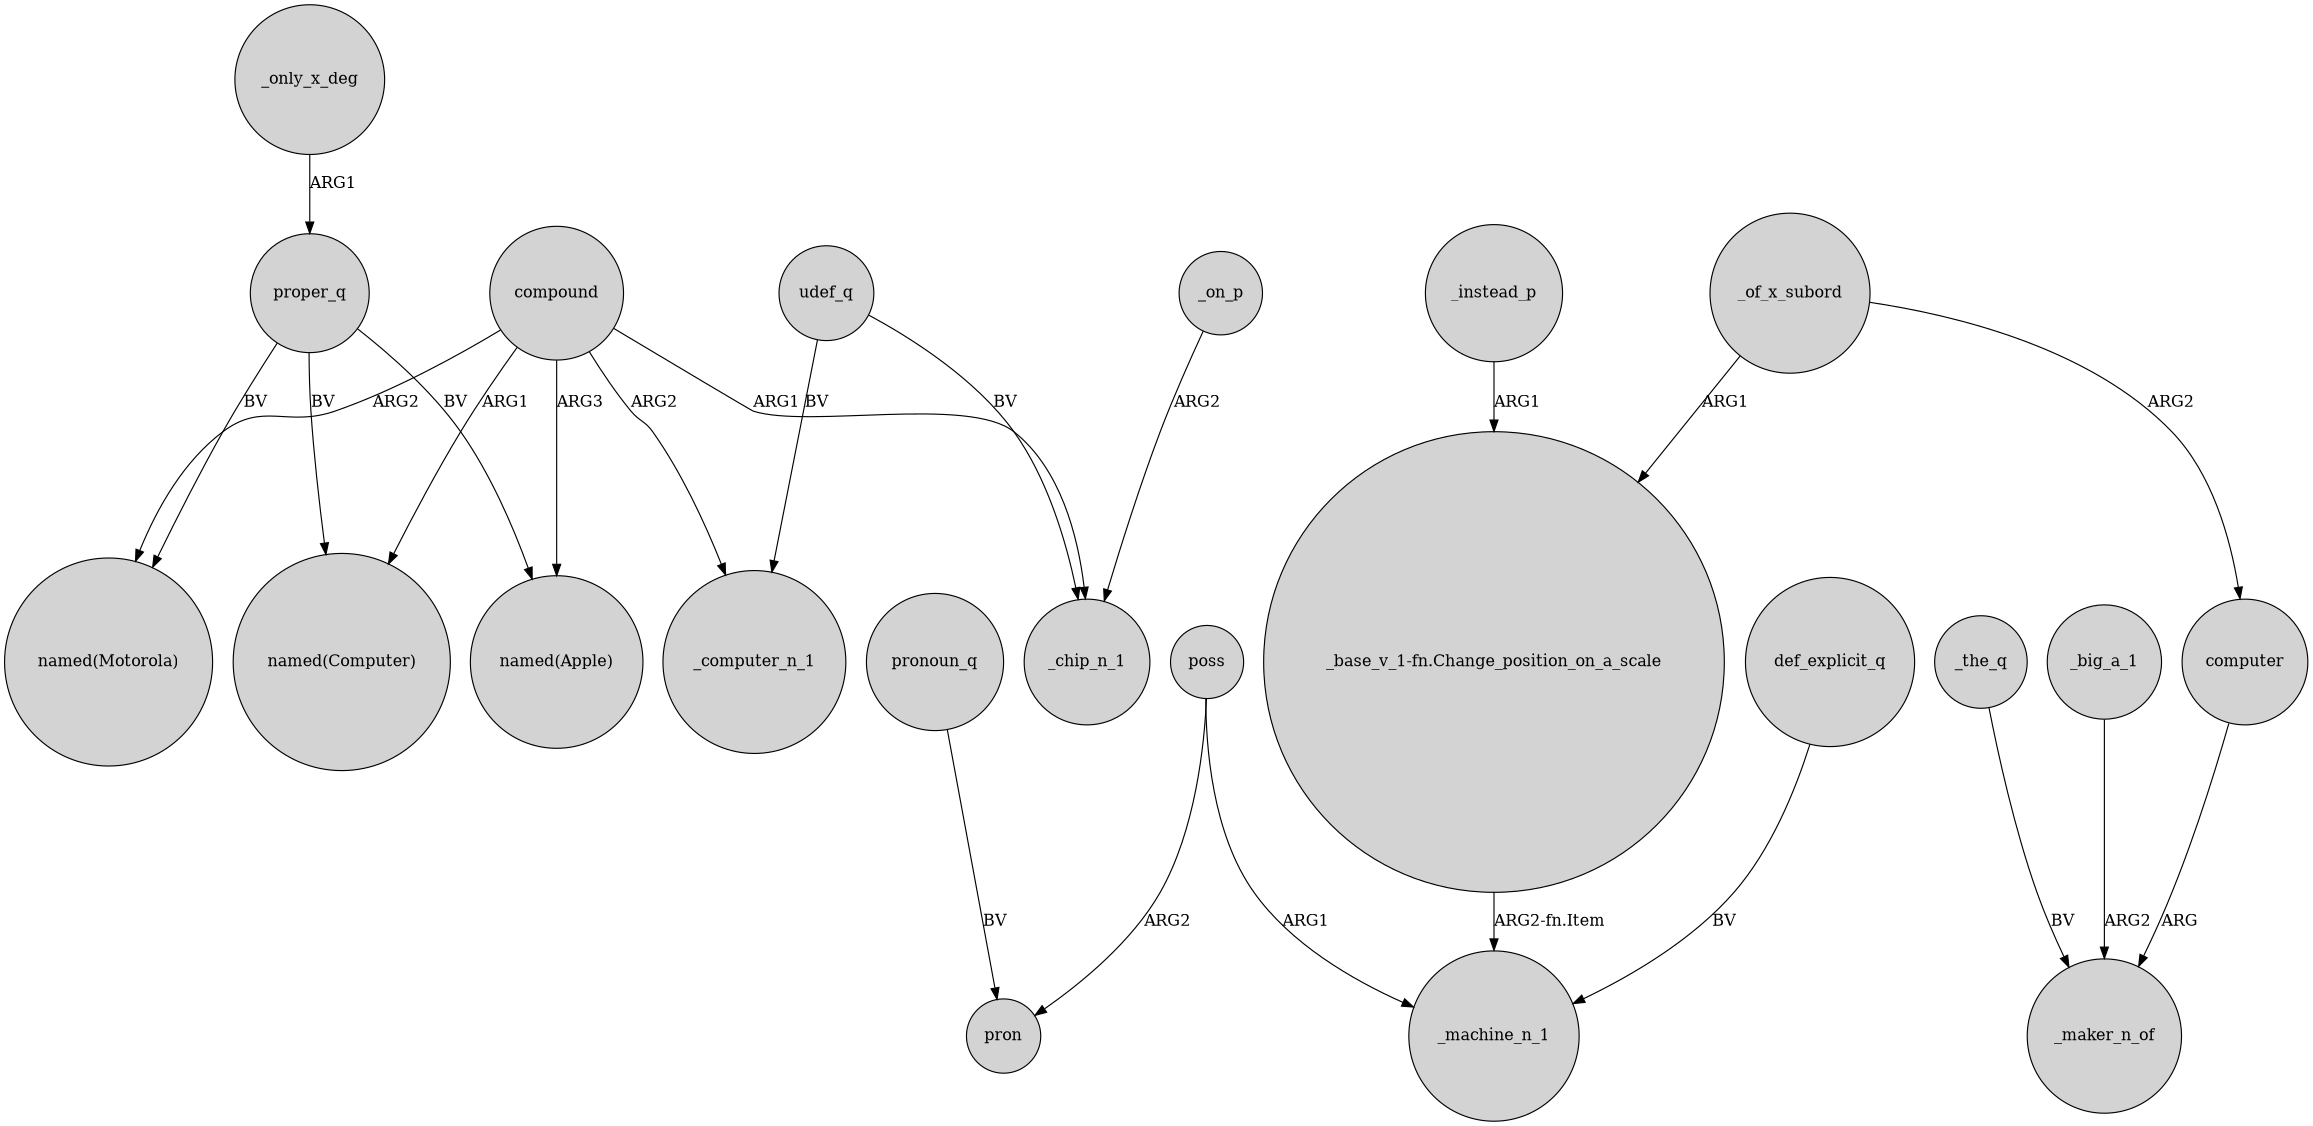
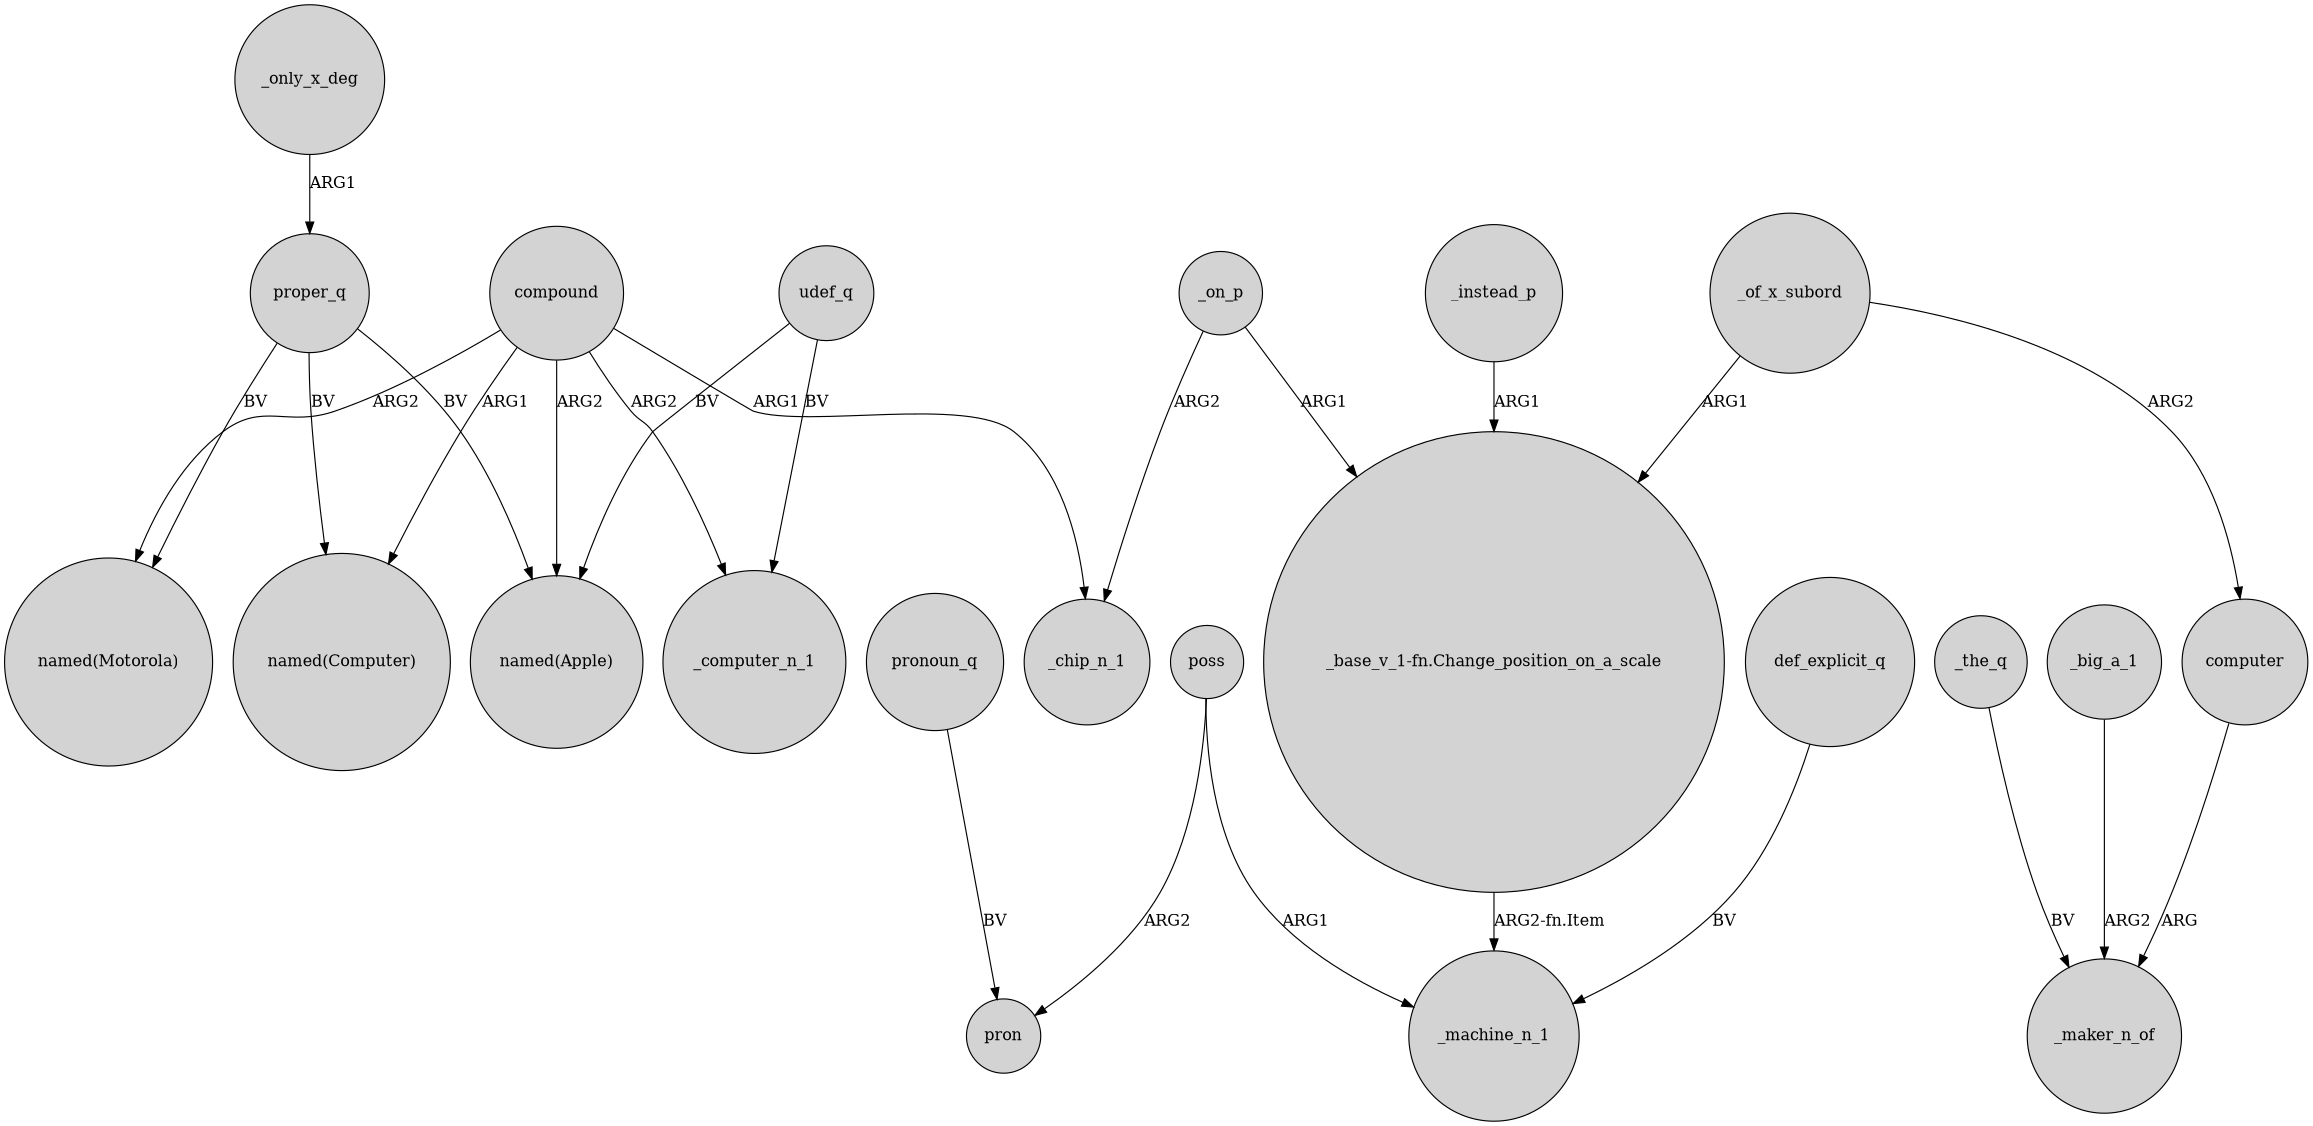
edge "_on_p" -> "_base_v_1-fn.Change_position_on_a_scale": added, label "ARG1"
edge "compound" -> "named(Apple)": label "ARG3" -> "ARG2"
edge "udef_q" -> "_chip_n_1": now "udef_q" -> "named(Apple)"
